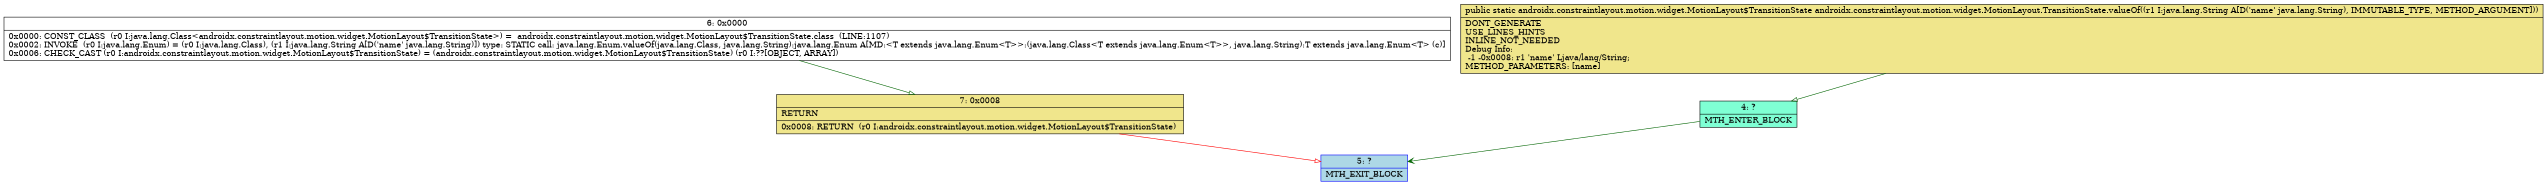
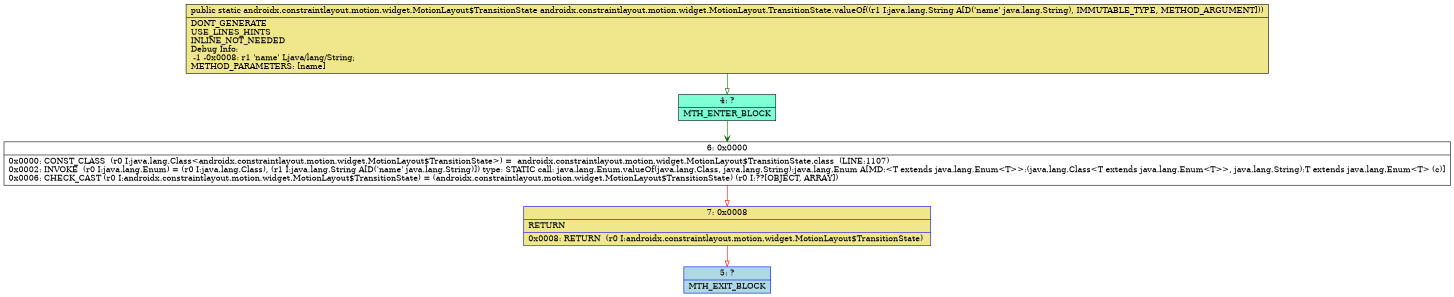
edge "6: 0x0000" -> "7: 0x0008": color darkgreen -> red
node "7: 0x0008": color black -> blue
edge "4: ?" -> "5: ?": now "4: ?" -> "6: 0x0000"
